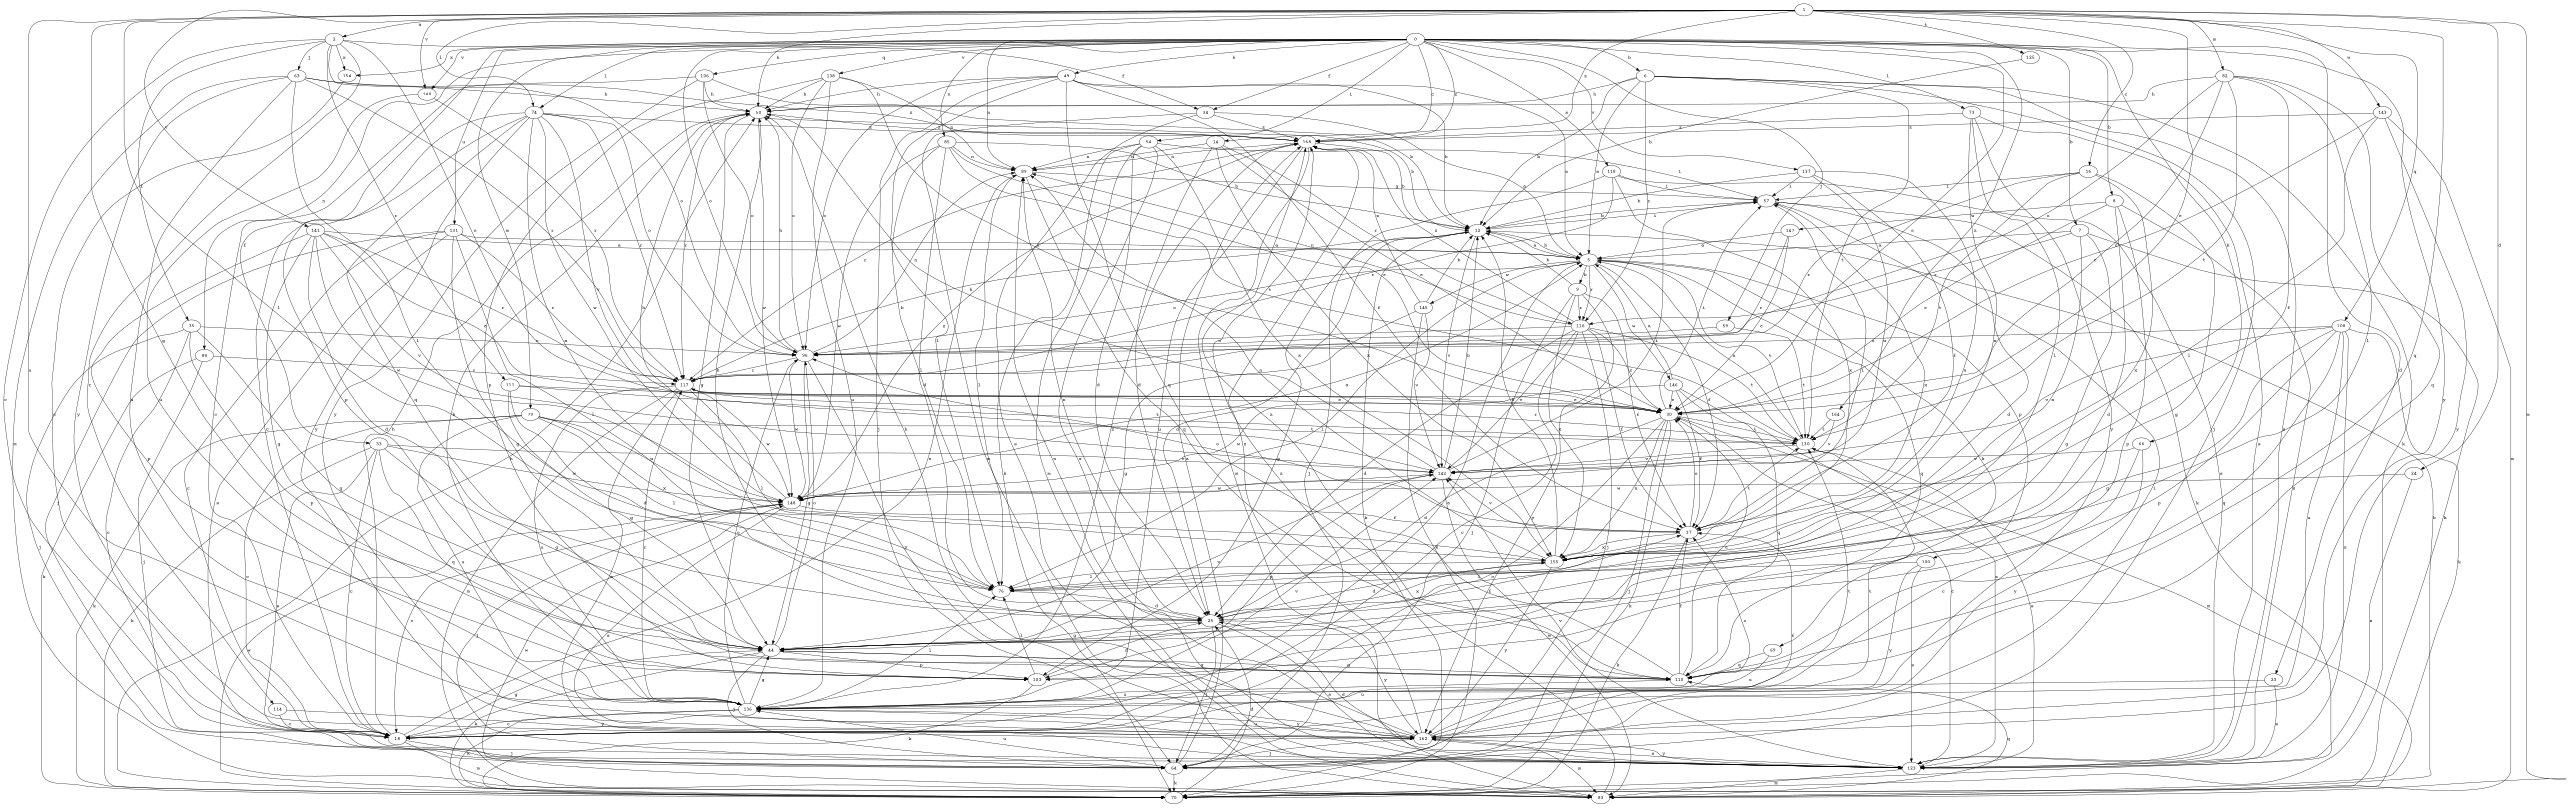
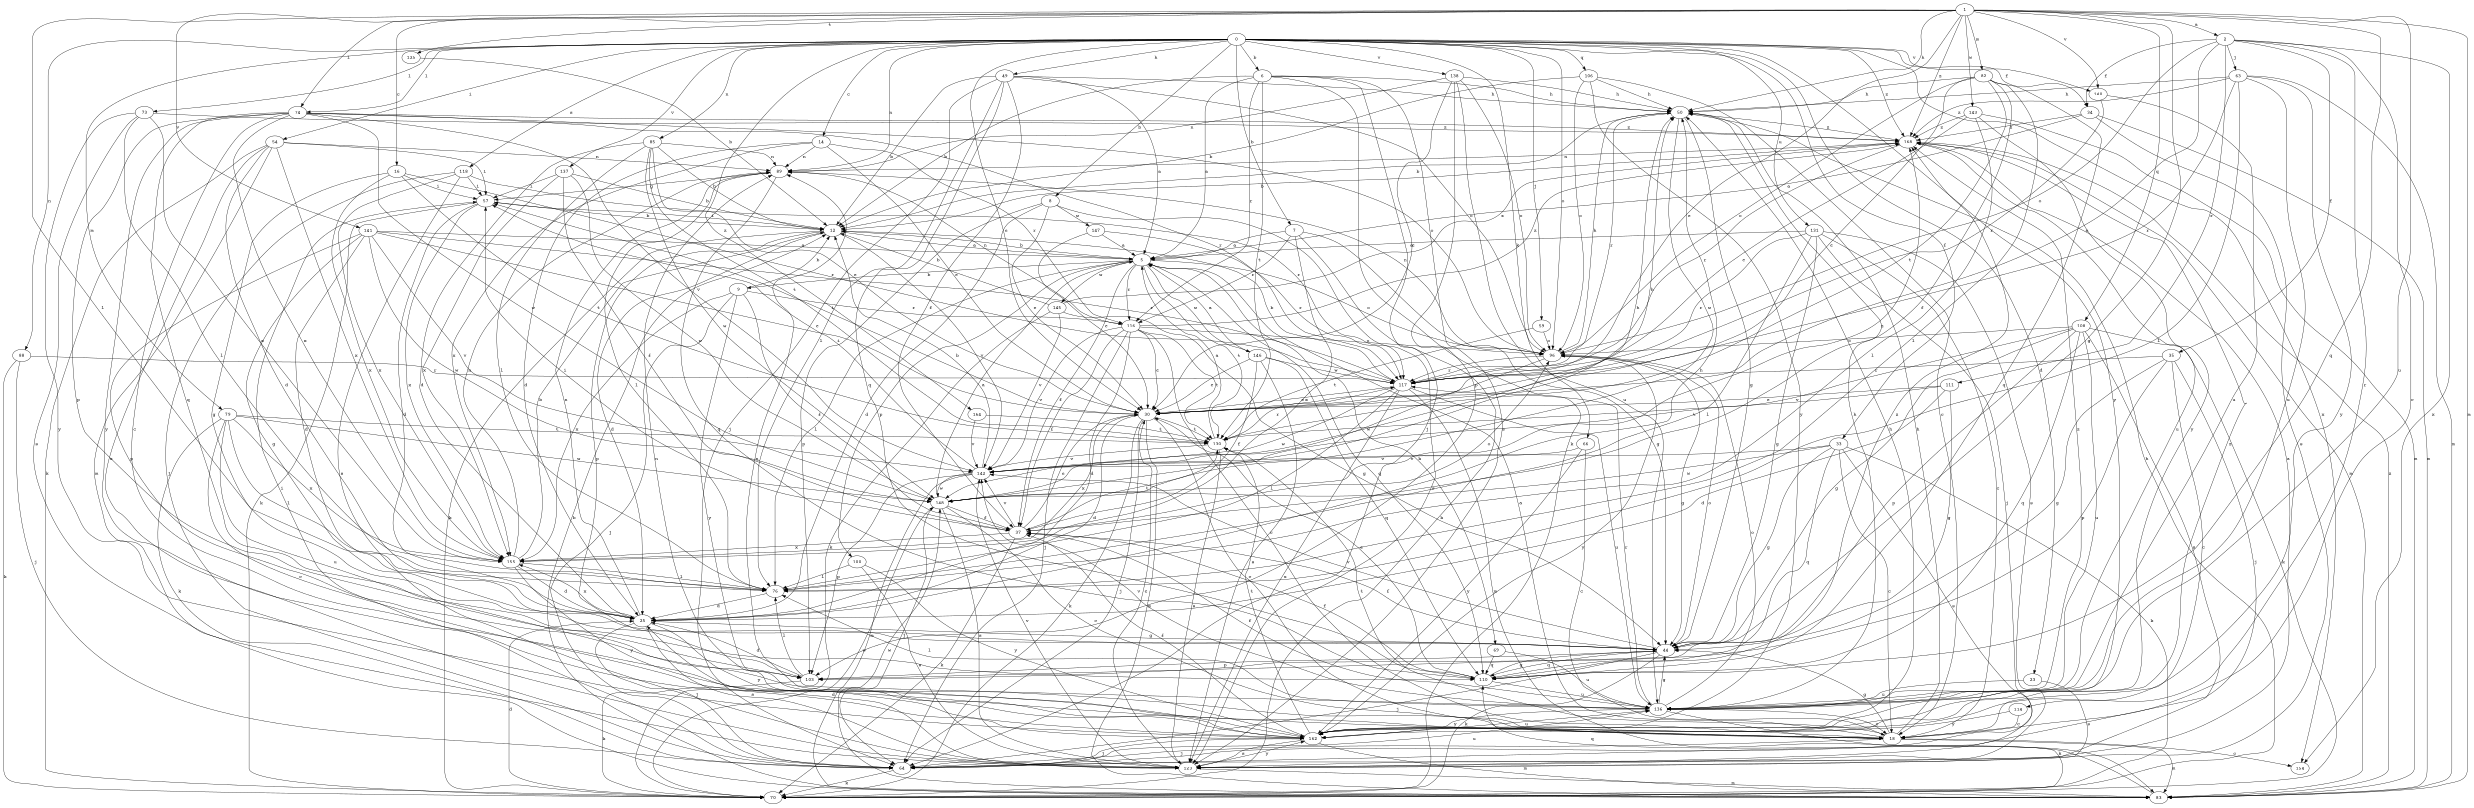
edge "35" -> "96": now "35" -> "117"
edge "154" -> "18": reversed
edge "146" -> "148": now "146" -> "117"
node "24": removed
edge "136" -> "37": label "o" -> "f"
edge "79" -> "70": now "79" -> "64"
